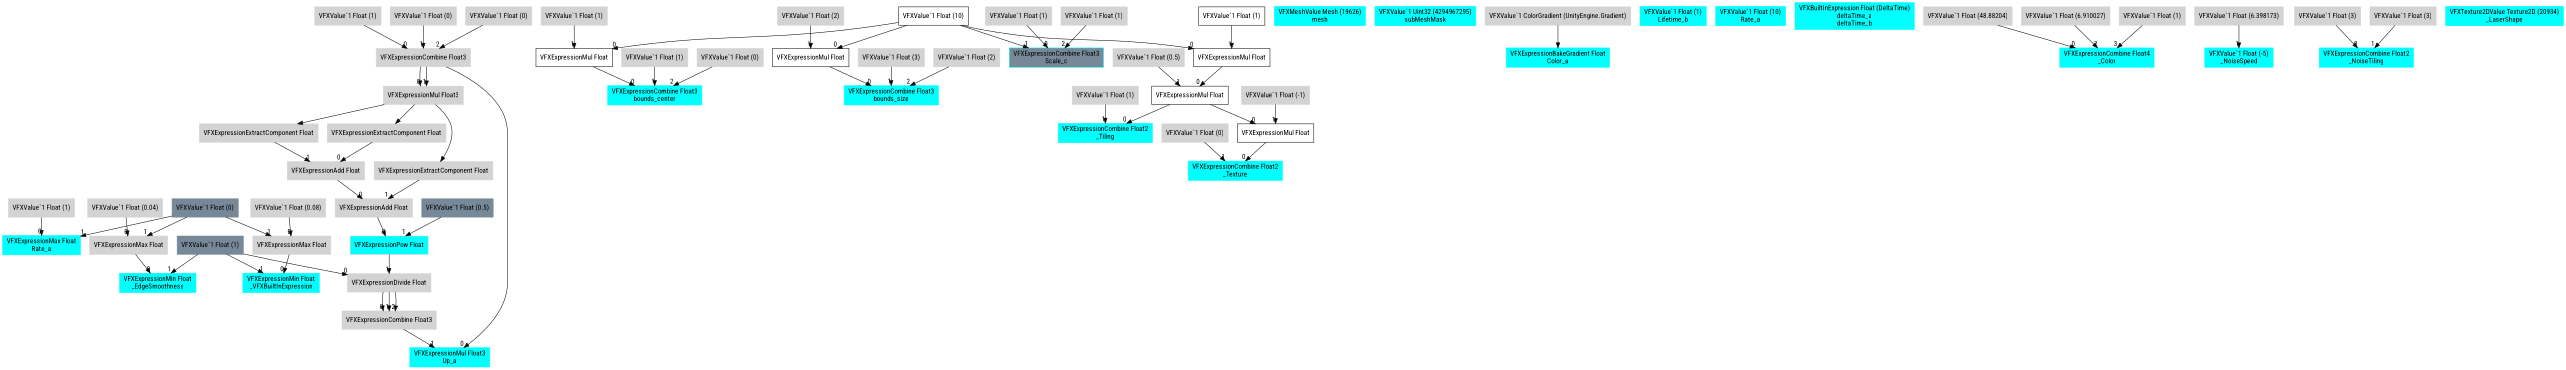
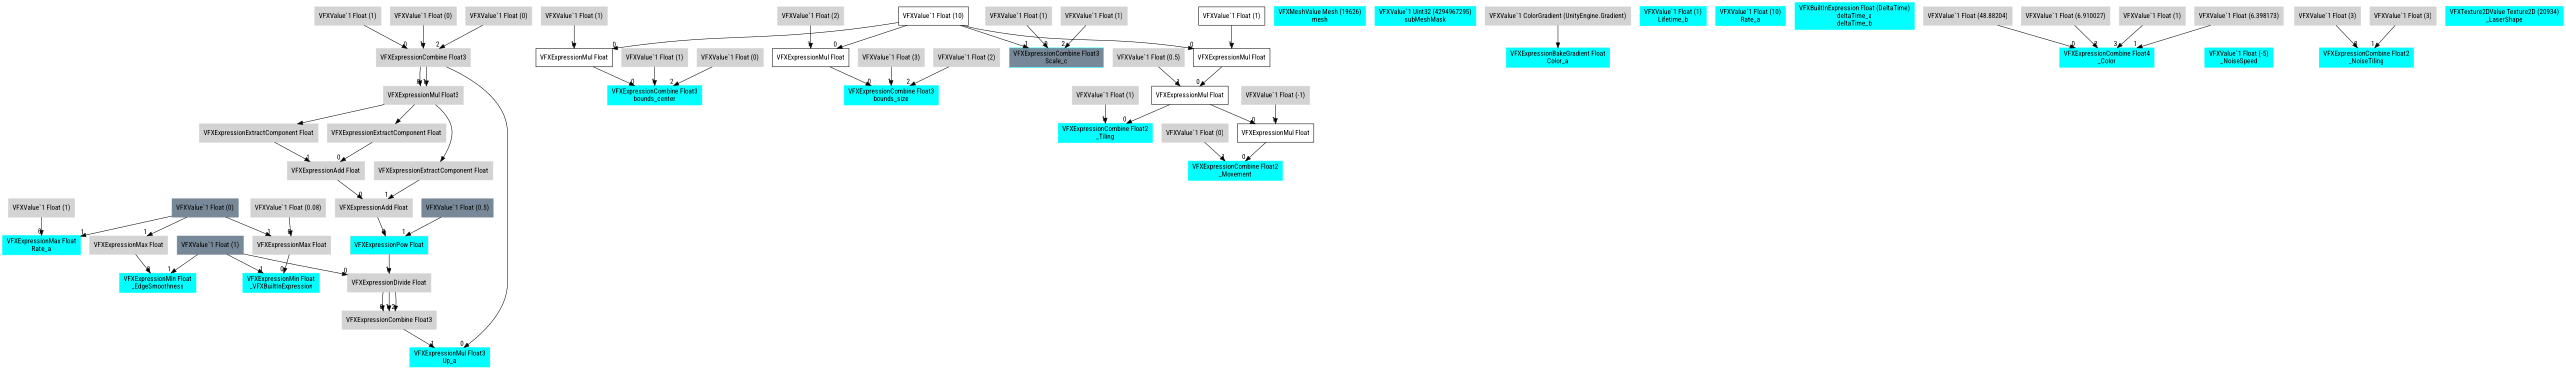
edge "VFXValue`1 Float (6.398173)" -> "VFXValue`1 Float (-5) _NoiseSpeed": now "VFXValue`1 Float (6.398173)" -> "VFXExpressionCombine Float4 _Color"
node "VFXExpressionCombine Float2 _Texture": label "VFXExpressionCombine Float2 _Texture" -> "VFXExpressionCombine Float2 _Movement"
node "VFXValue`1 Float (0.04)": removed
